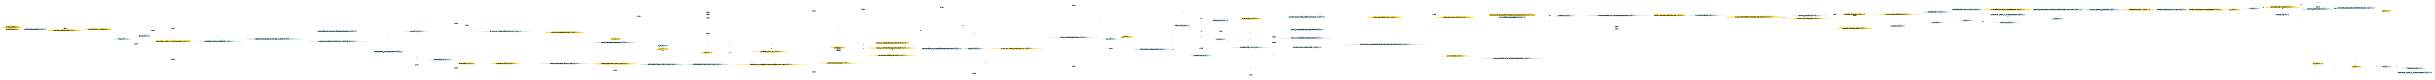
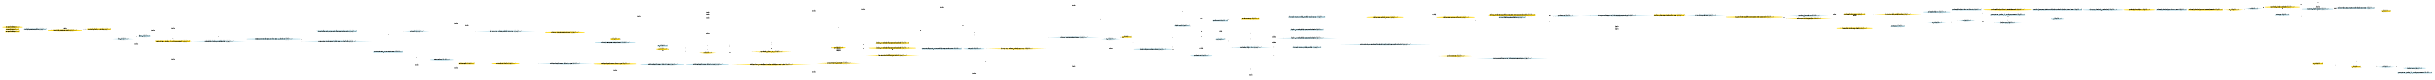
node "testDropErrorPartitionFailedAutoIS['1', '0', '0']": added
